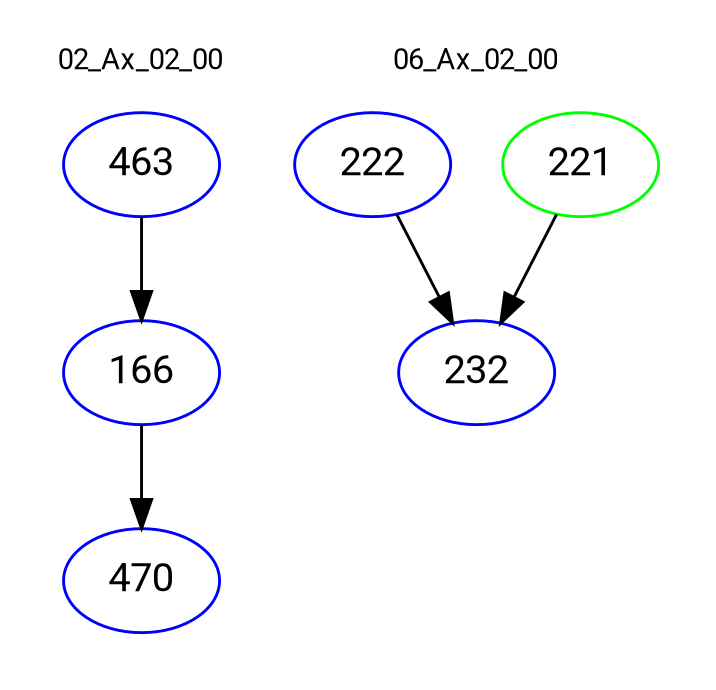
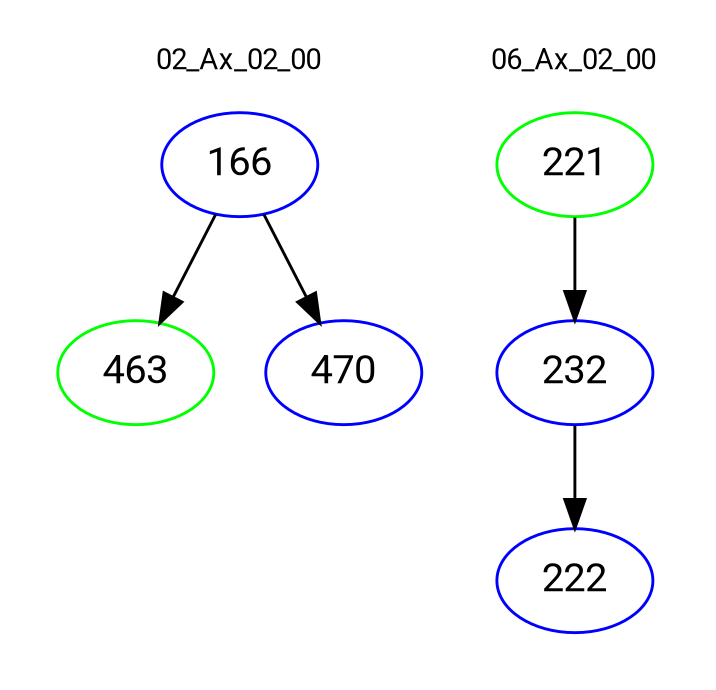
node "463": color blue -> green
edge "463" -> "166": reversed
edge "222" -> "232": reversed
